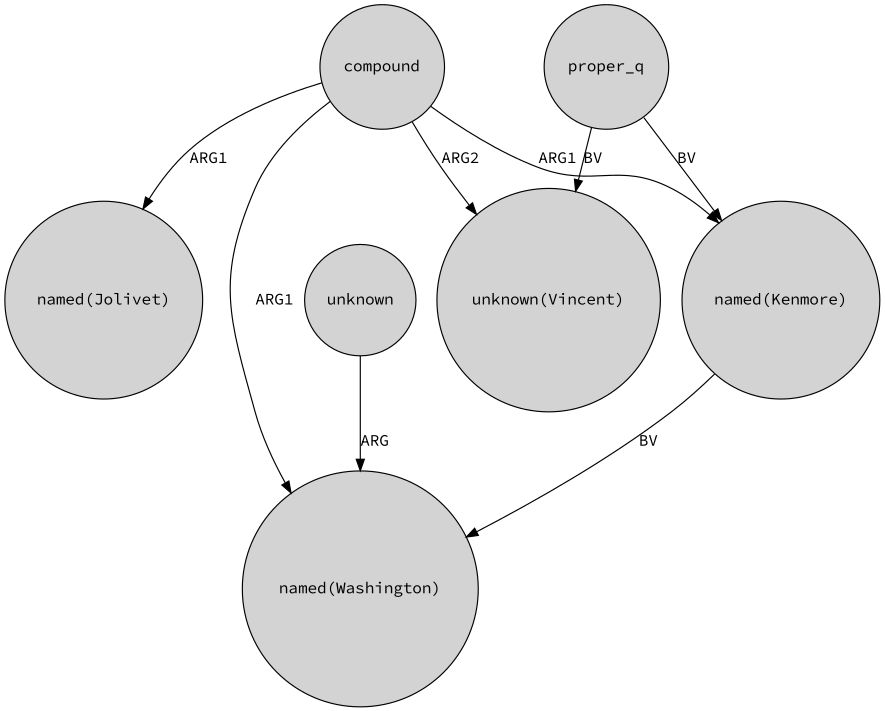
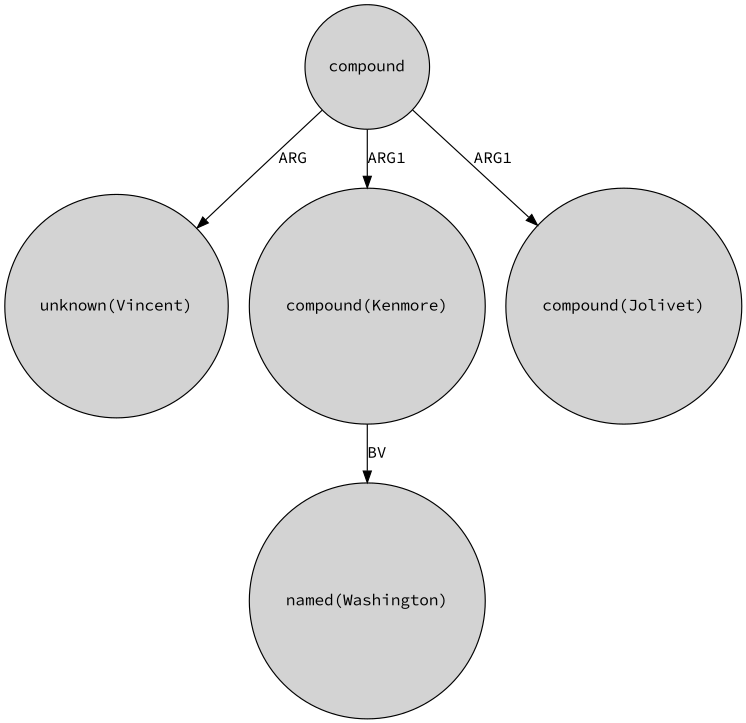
node "proper_q": removed
edge "compound" -> "unknown(Vincent)": label "ARG2" -> "ARG"
edge "compound" -> "named(Washington)": removed, label "ARG1"
node "named(Jolivet)": label "named(Jolivet)" -> "compound(Jolivet)"
node "unknown": removed
node "named(Kenmore)": label "named(Kenmore)" -> "compound(Kenmore)"
